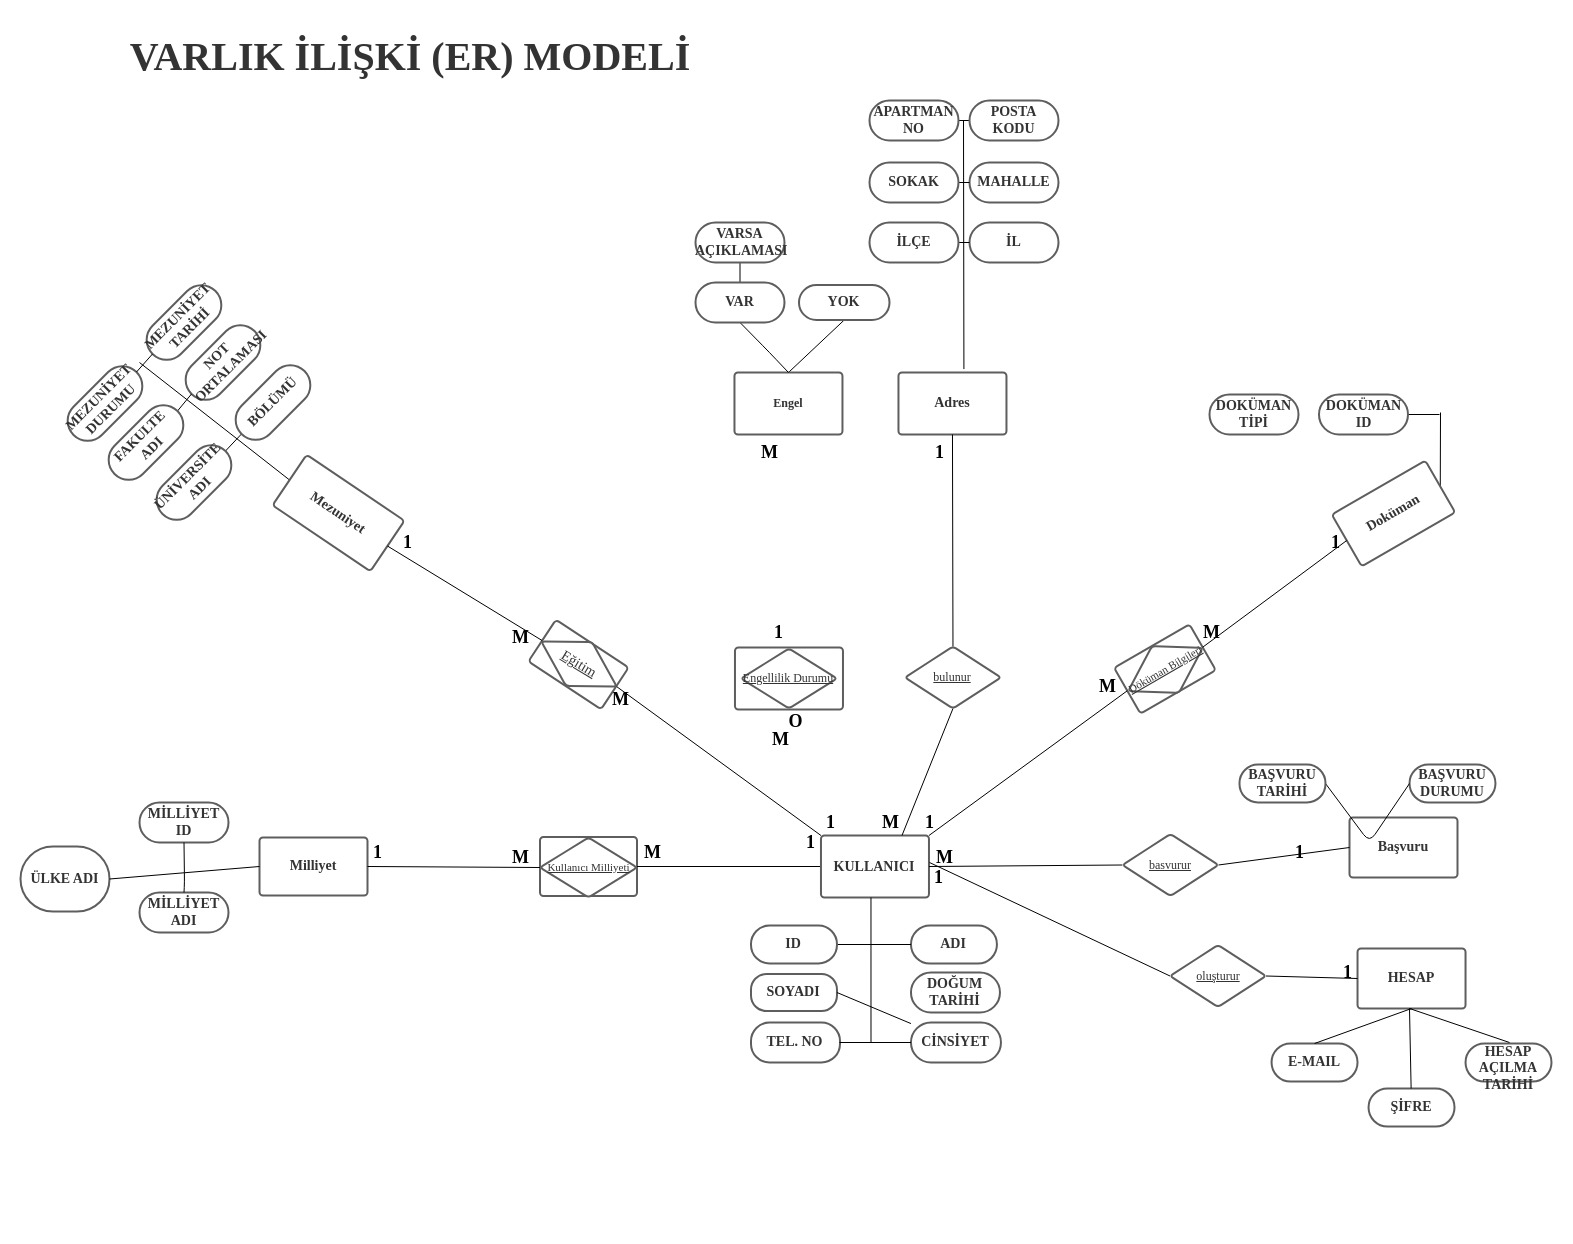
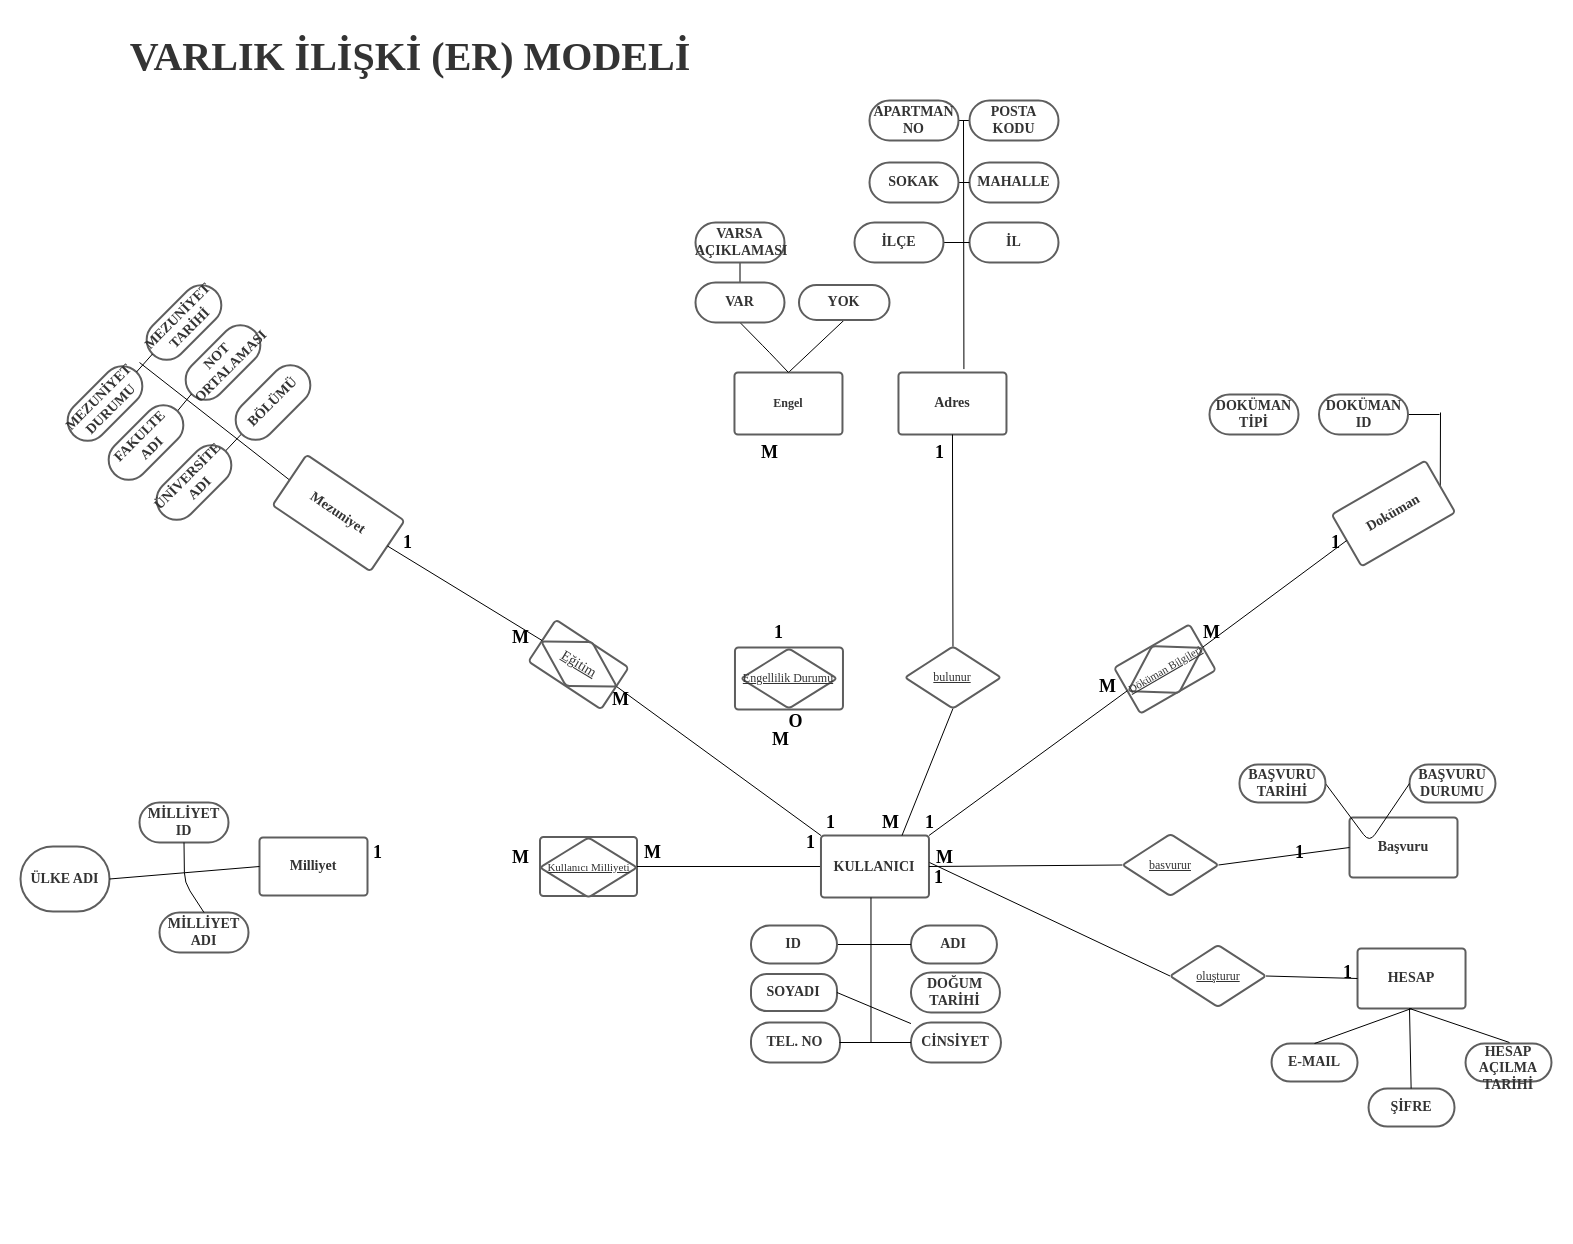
node "İLÇE": moved (914, 243) -> (899, 243)
edge "Milliyet" -- "Kullanıcı Milliyeti": removed
node "MİLLİYET ADI": moved (184, 913) -> (204, 933)
